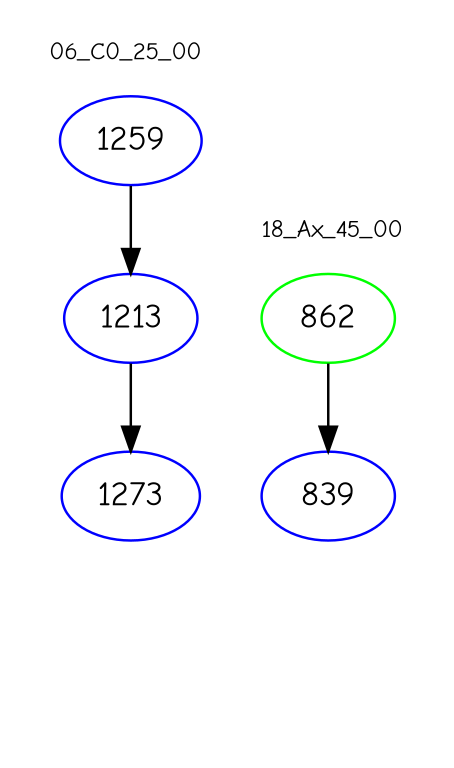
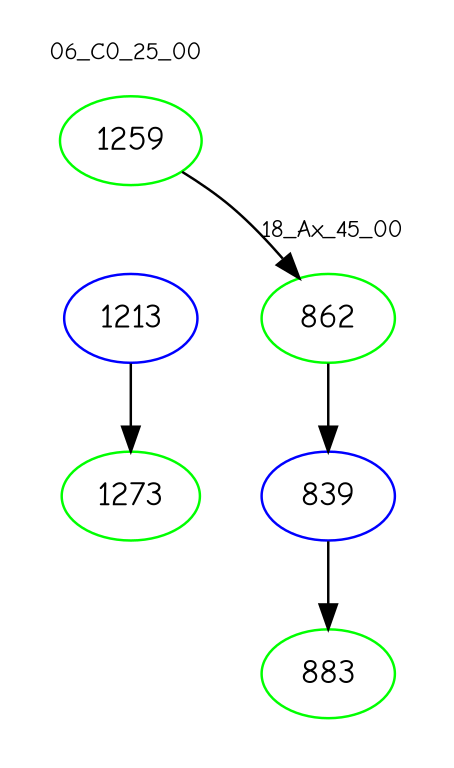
node "1259": color blue -> green
edge "1259" -> "1213": now "1259" -> "862"
node "1273": color blue -> green
node "883": added
